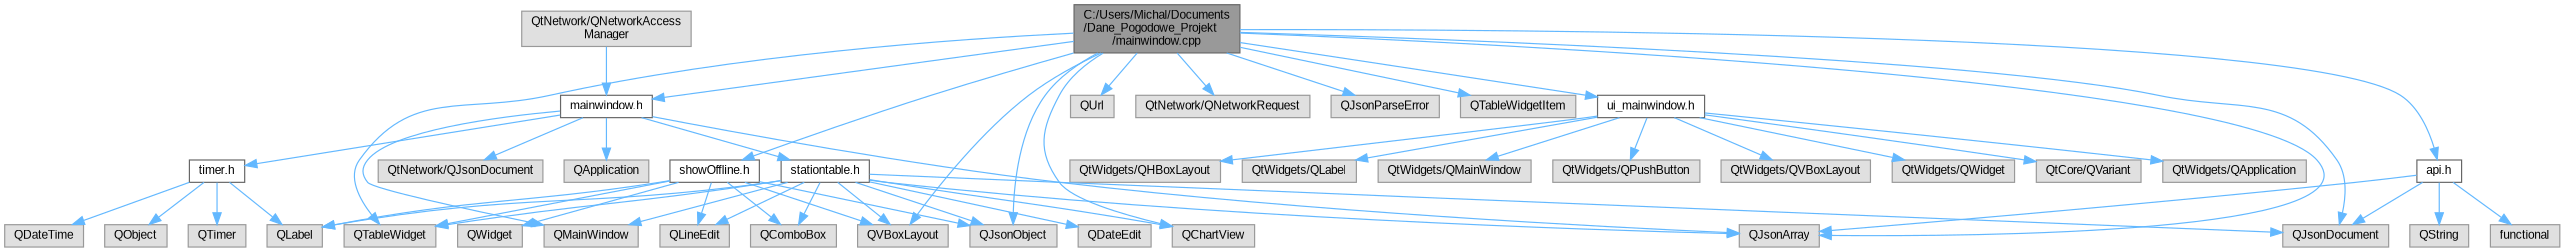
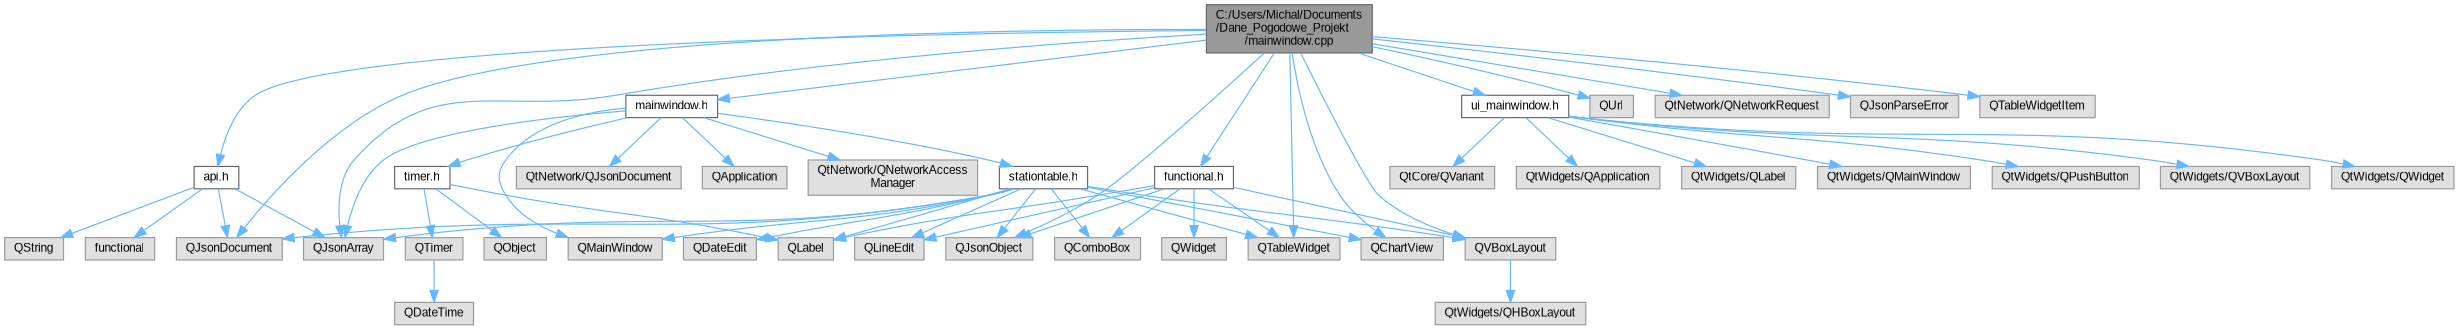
edge "QtNetwork/QNetworkAccess Manager" -> "mainwindow.h": reversed
edge "ui_mainwindow.h" -> "QtWidgets/QHBoxLayout": now "QVBoxLayout" -> "QtWidgets/QHBoxLayout"
node "showOffline.h": label "showOffline.h" -> "functional.h"
edge "timer.h" -> "QDateTime": now "QTimer" -> "QDateTime"
